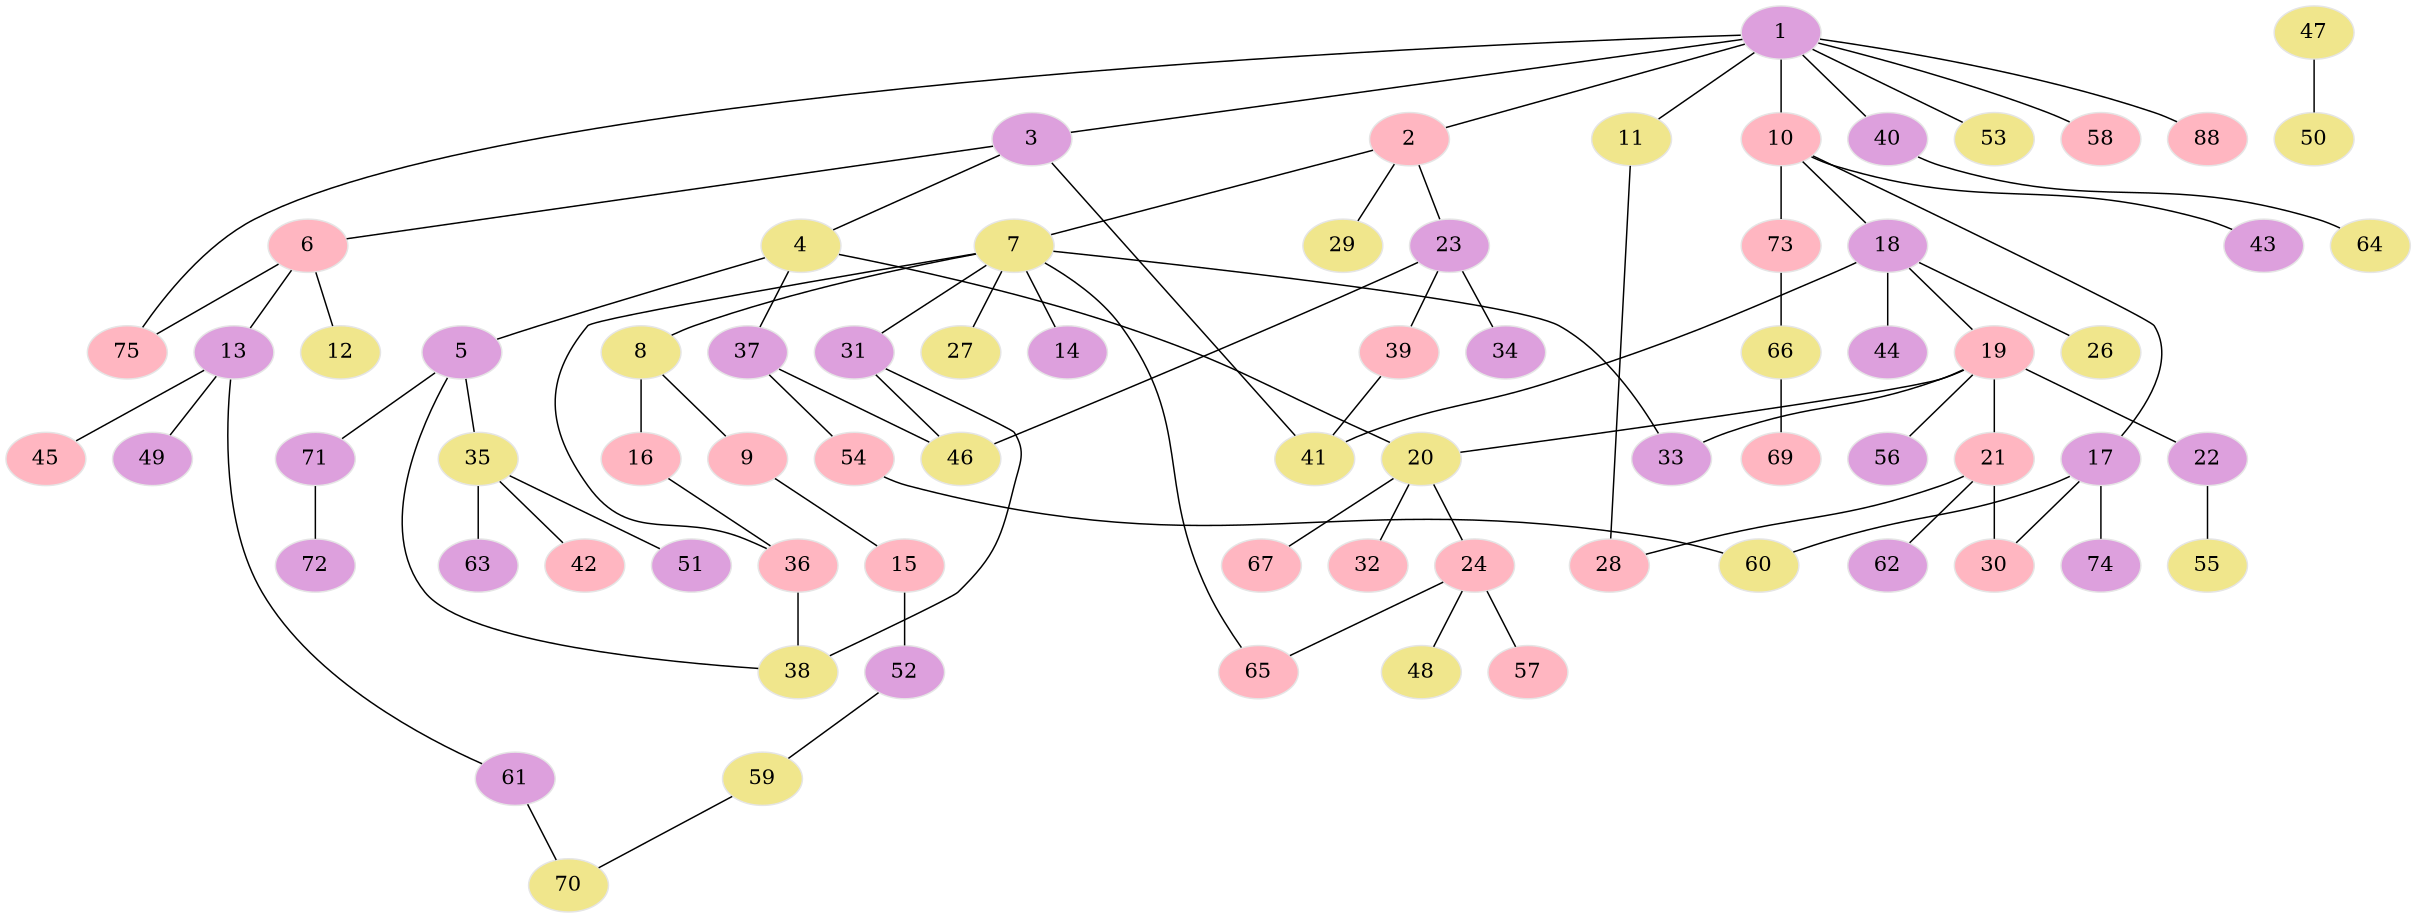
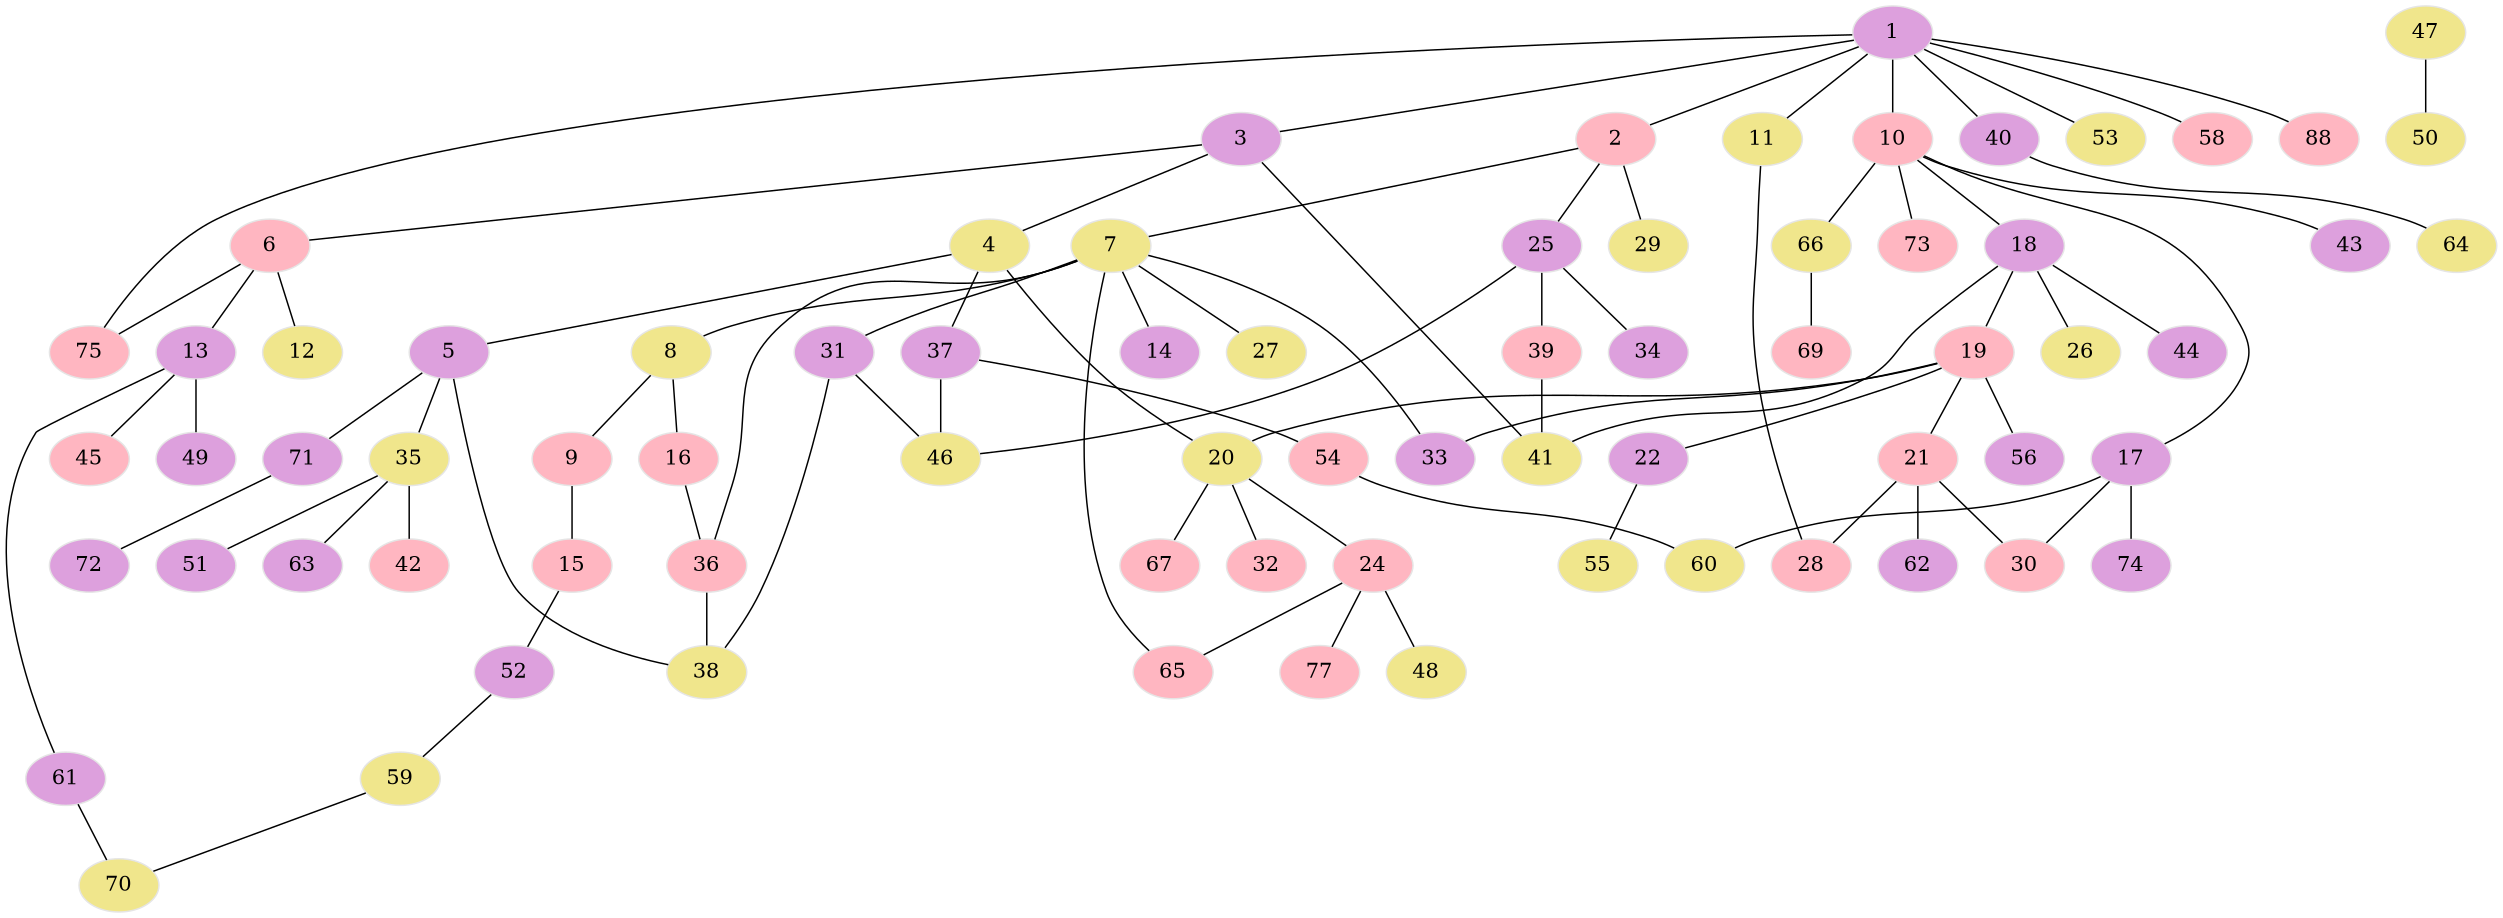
node "23": label "23" -> "25"
edge "73" -- "66": now "10" -- "66"
node "57": label "57" -> "77"
